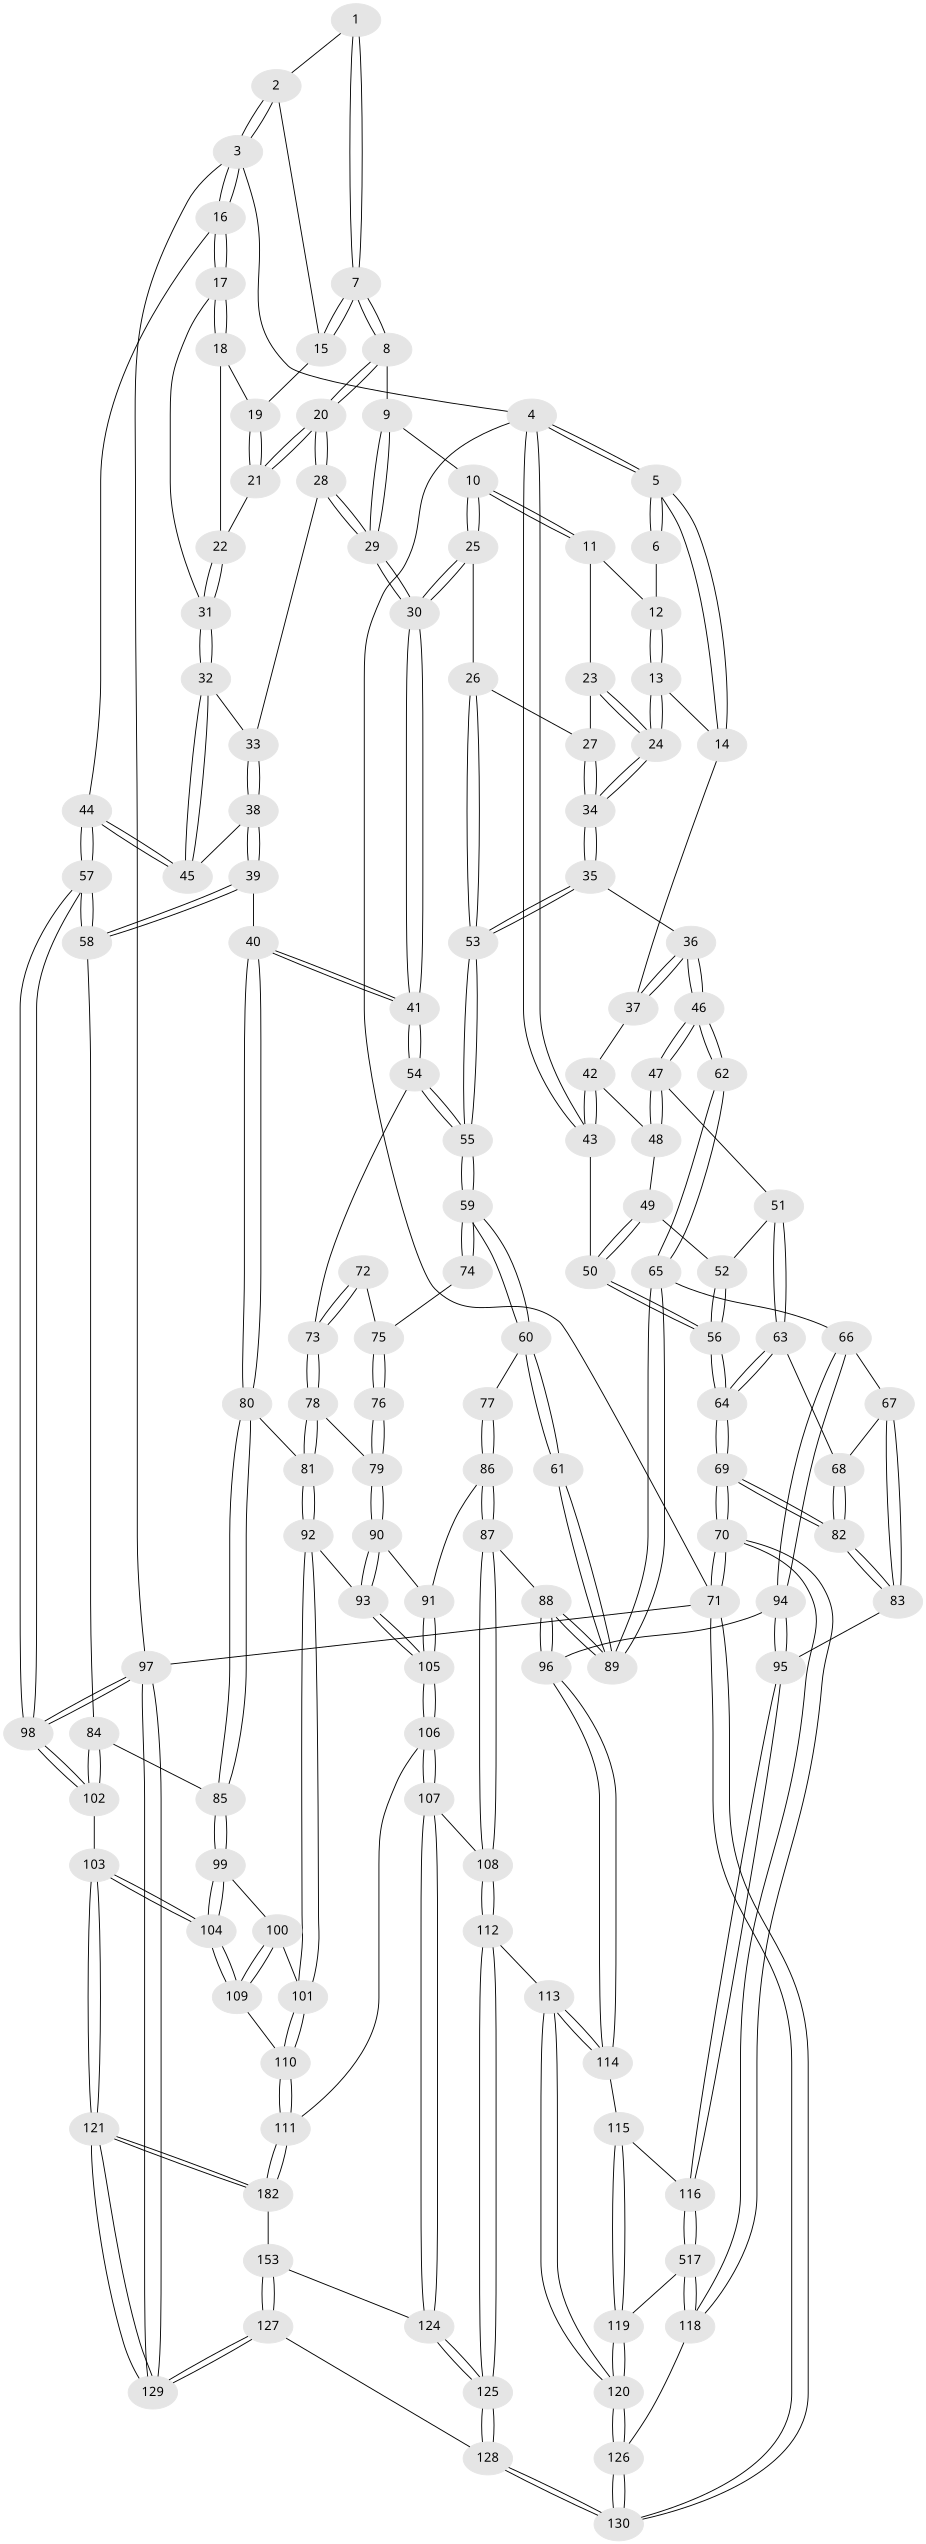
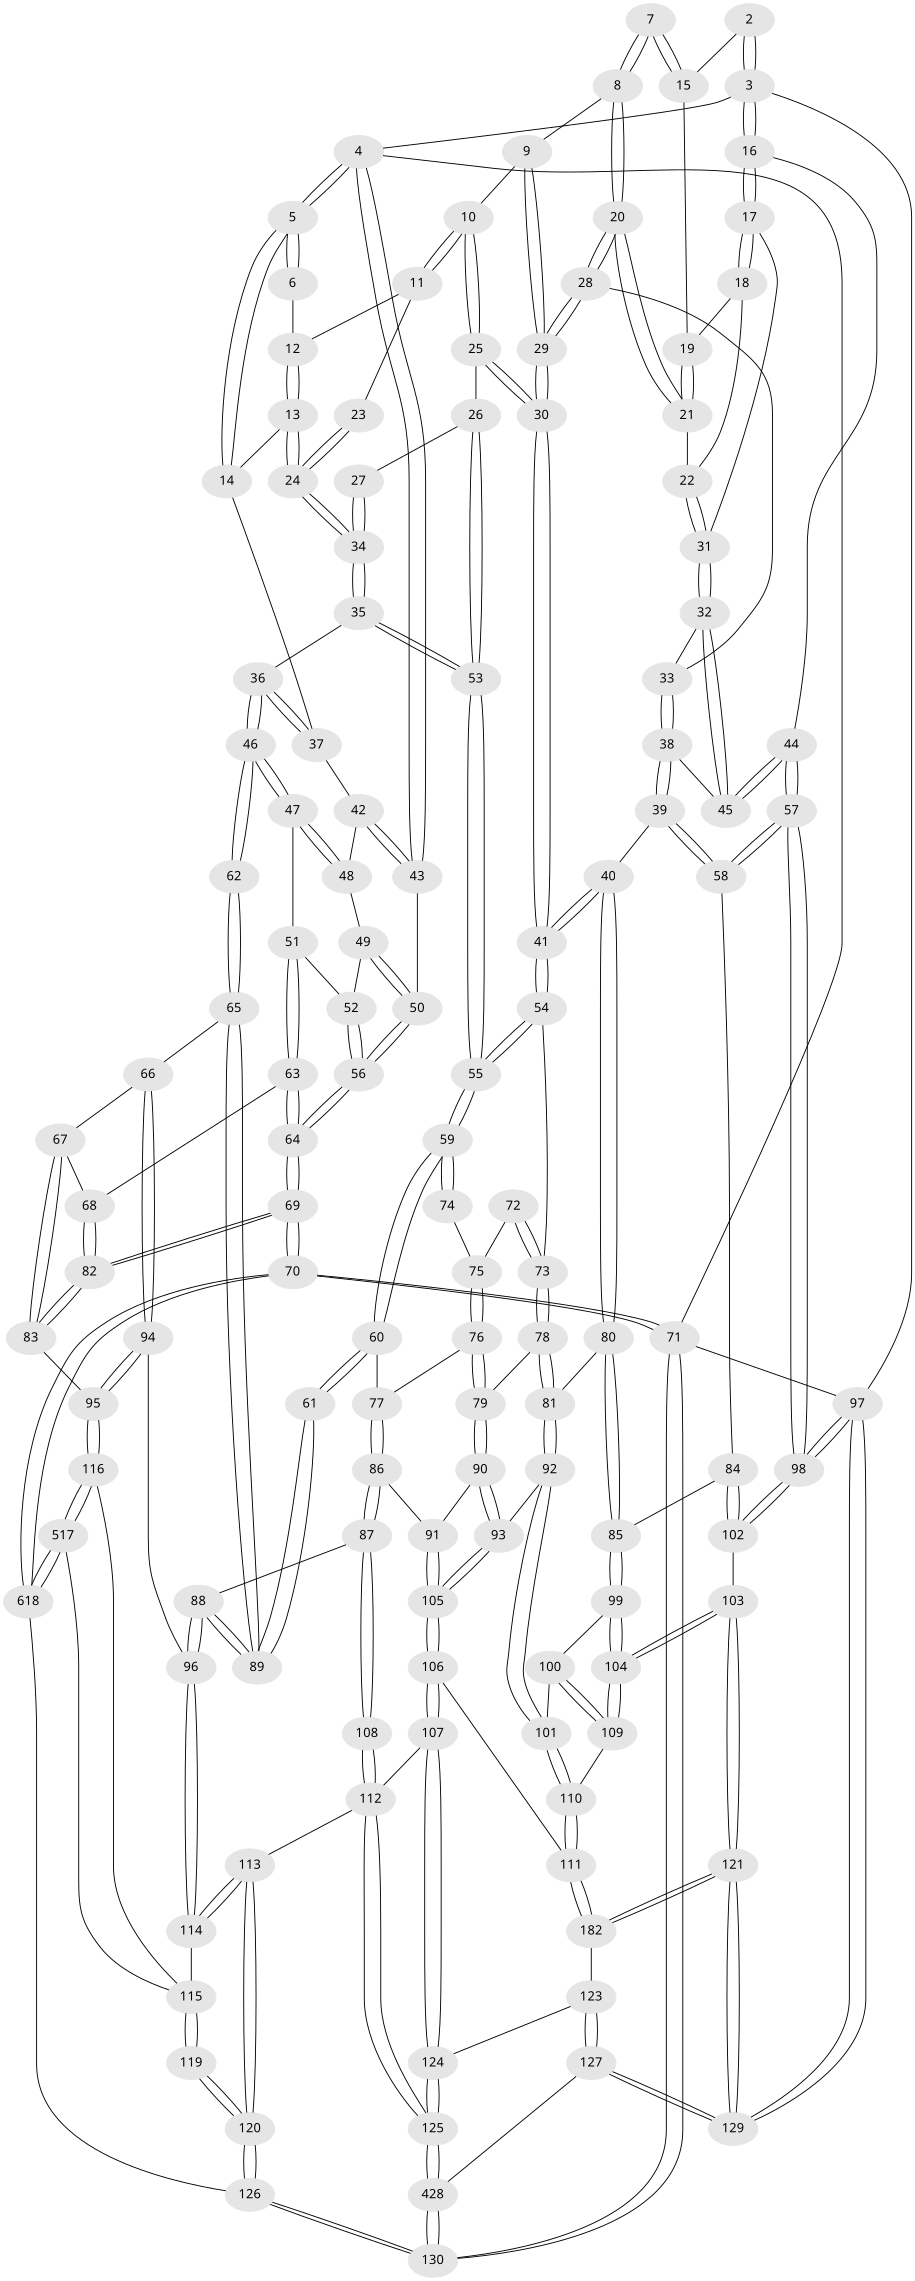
node "1": removed
edge "23" -- "27": removed
edge "76" -- "77": added
edge "107" -- "108": now "107" -- "112"
node "153": label "153" -> "123"
edge "517" -- "119": now "517" -- "115"
node "118": label "118" -> "618"
node "128": label "128" -> "428"
